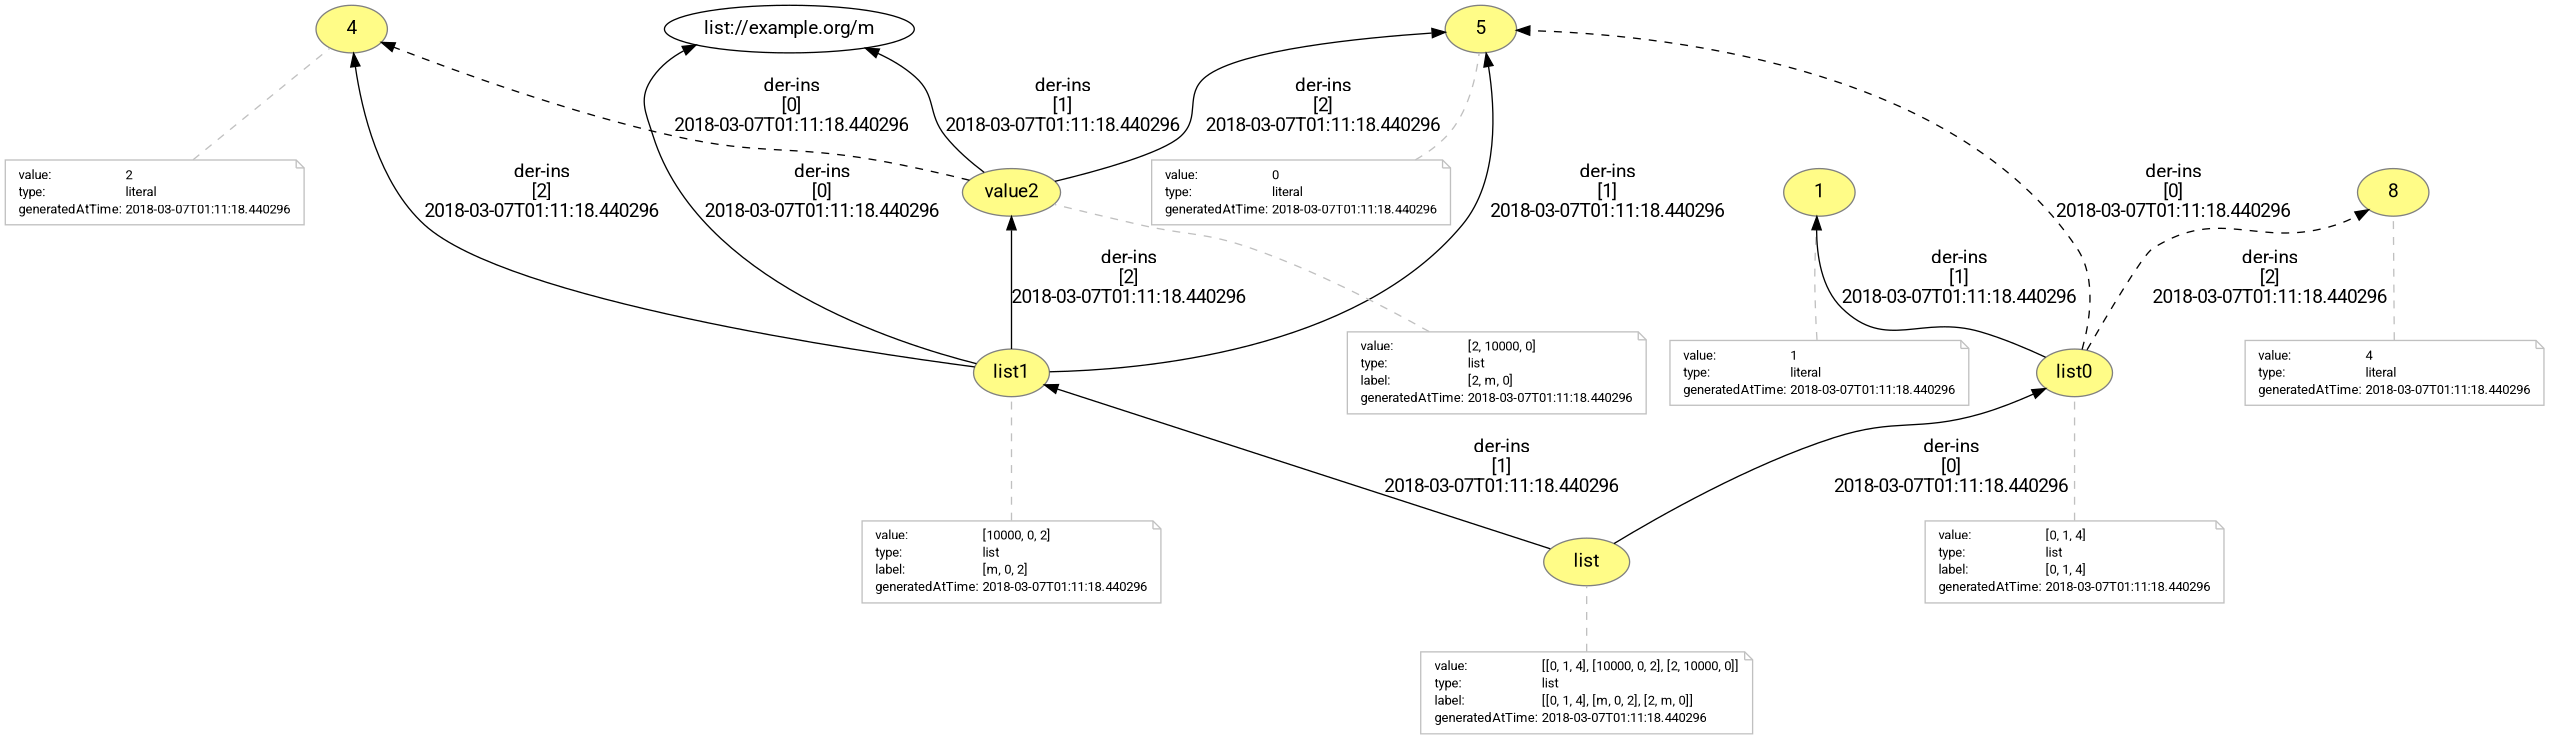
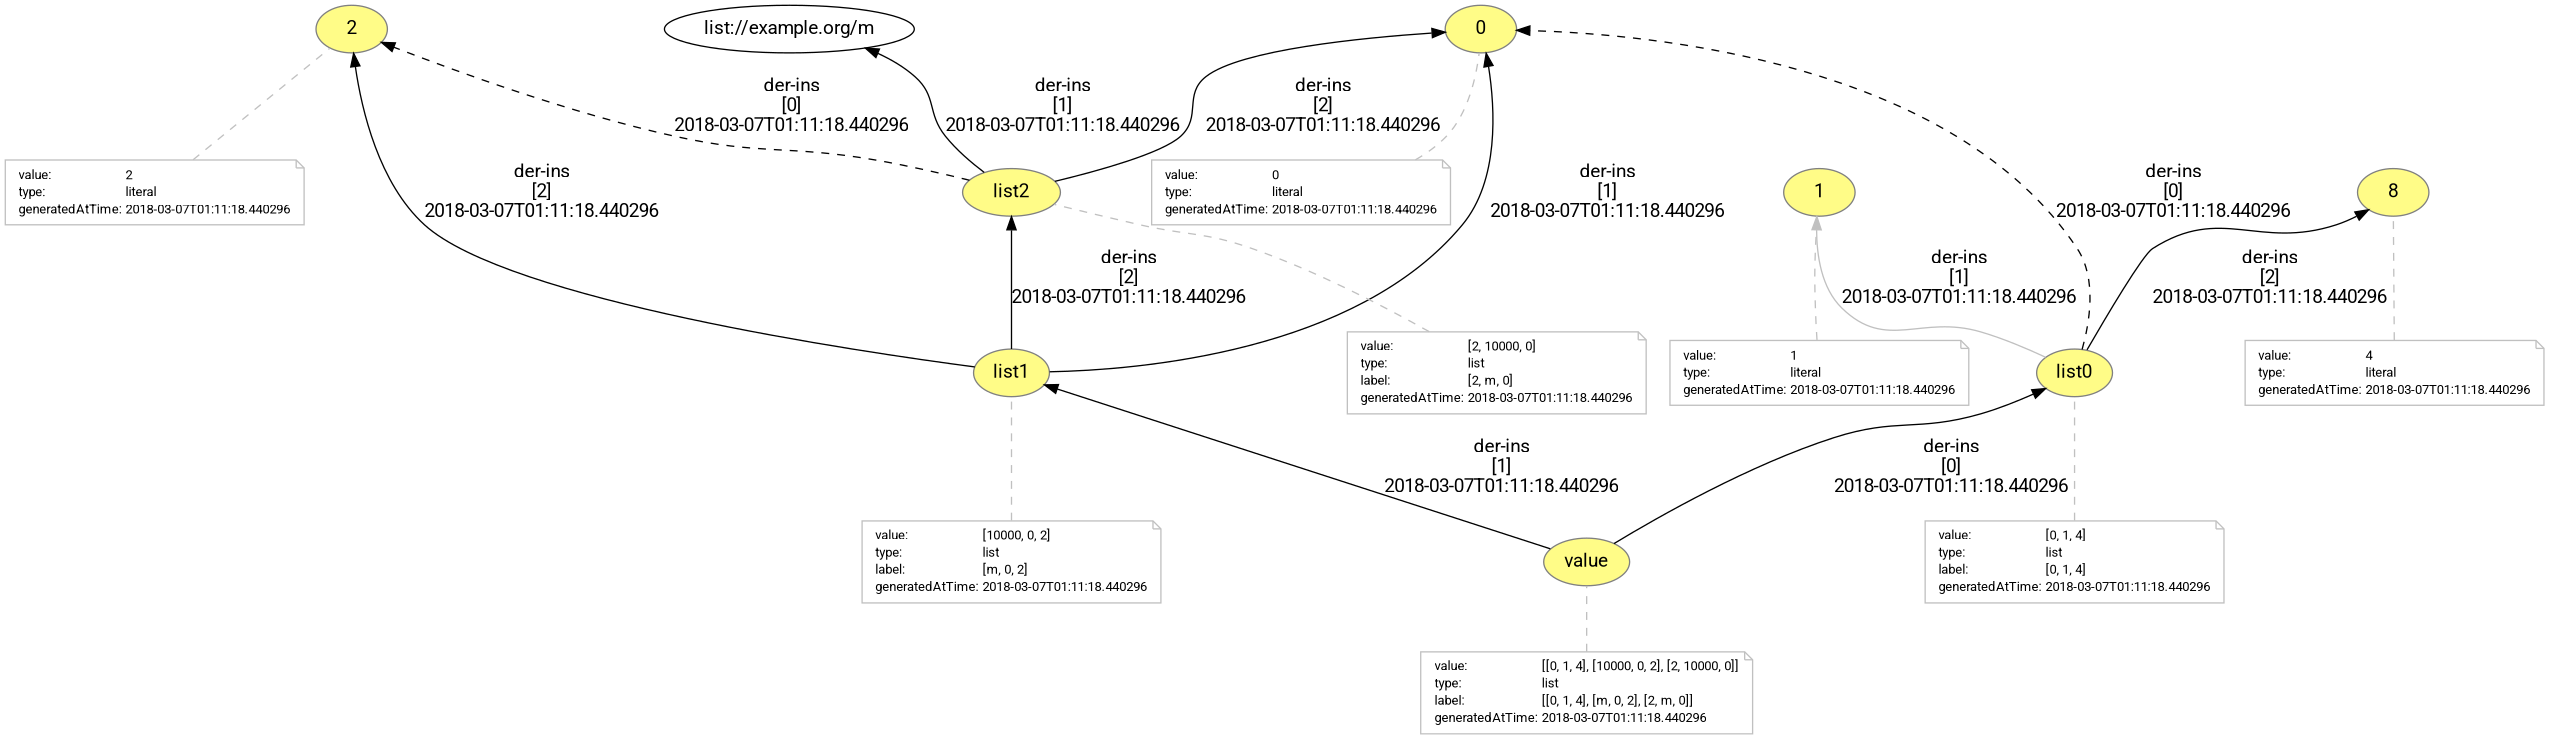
node "4": label "4" -> "2"
node "5": label "5" -> "0"
node "value2": label "value2" -> "list2"
edge "list0" -> "8": style dashed -> solid
edge "list1" -> "list://example.org/m": removed, label "der-ins [0] 2018-03-07T01:11:18.440296"
edge "list0" -> "1": color black -> gray
node "list": label "list" -> "value"
